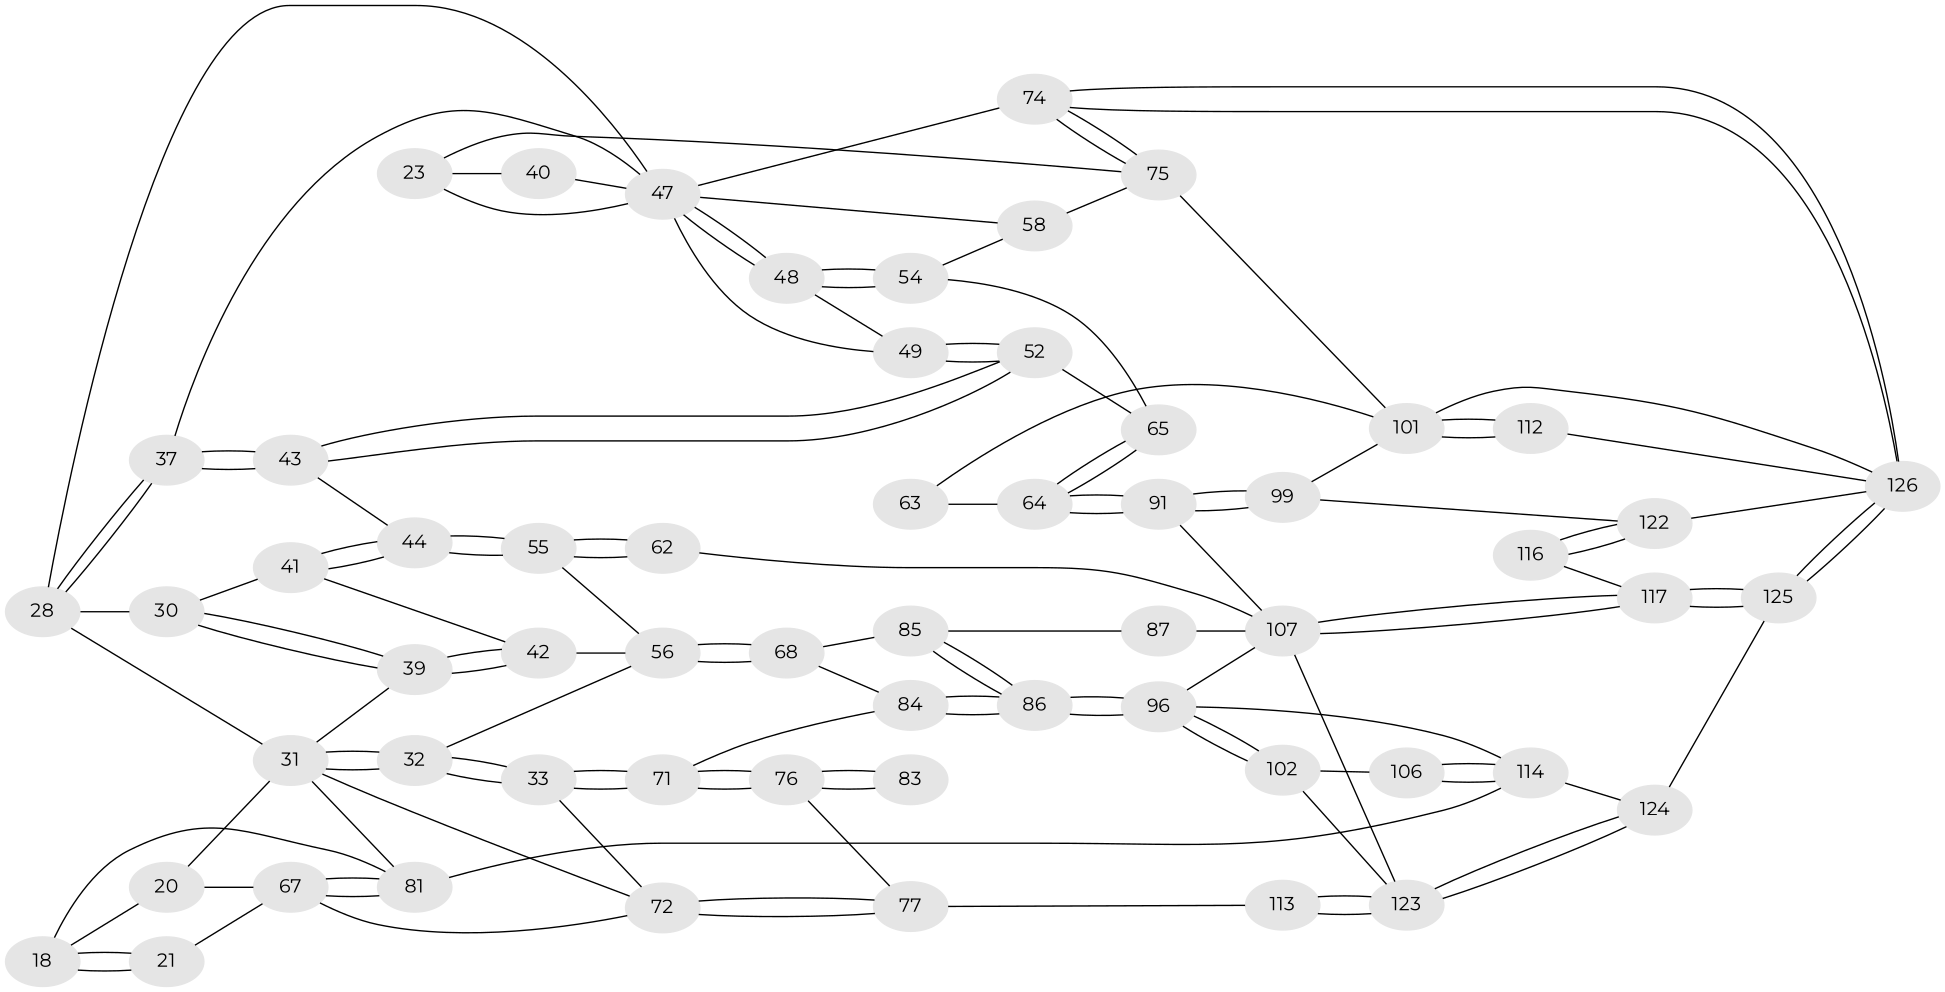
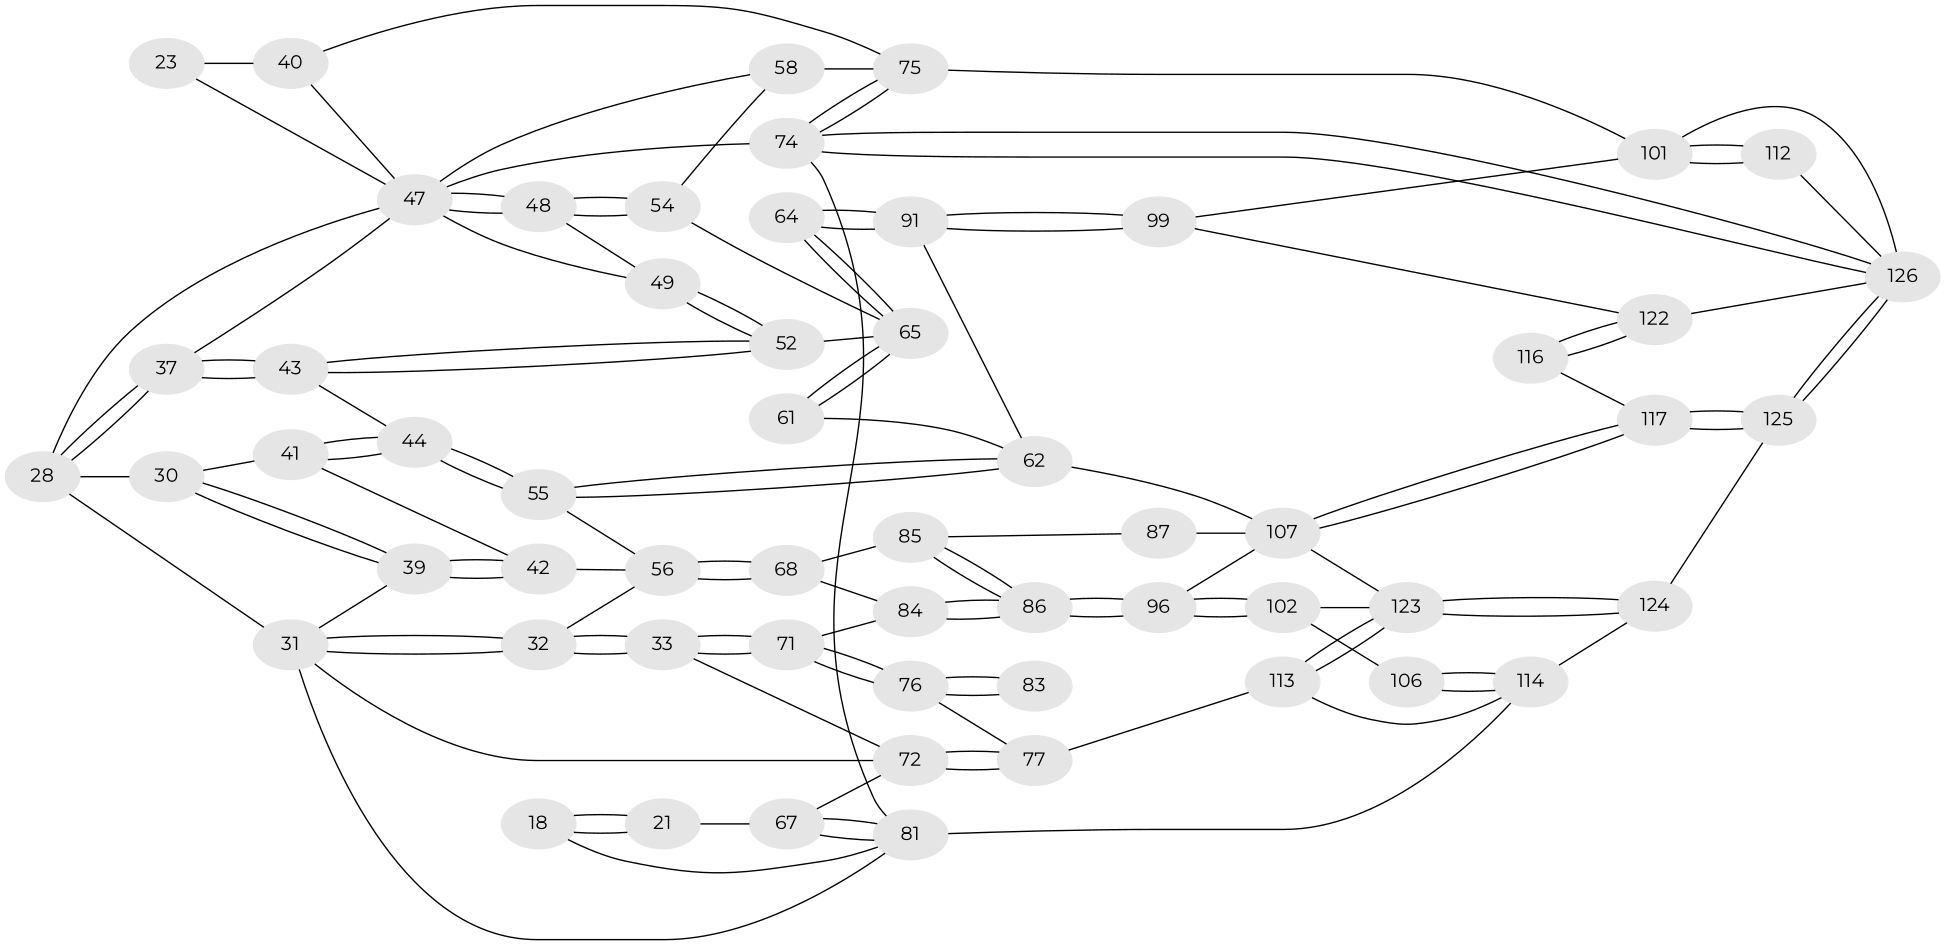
edge "23" -- "75": now "40" -- "75"
node "61": added
node "63": removed
edge "74" -- "81": added
edge "91" -- "107": now "91" -- "62"
edge "96" -- "114": now "113" -- "114"
node "20": removed
